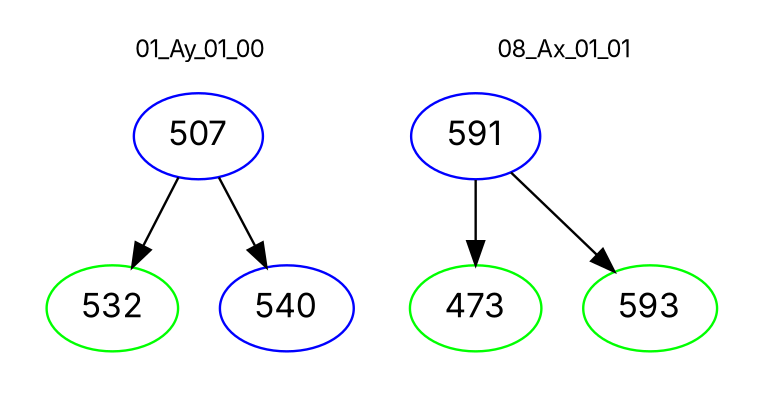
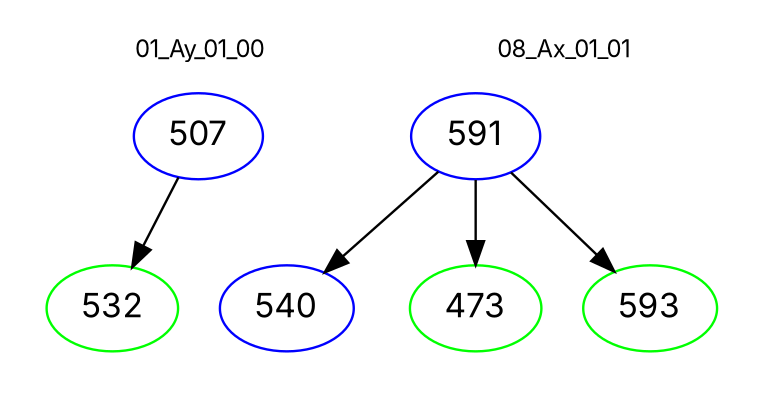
edge "507" -> "540": now "591" -> "540"
